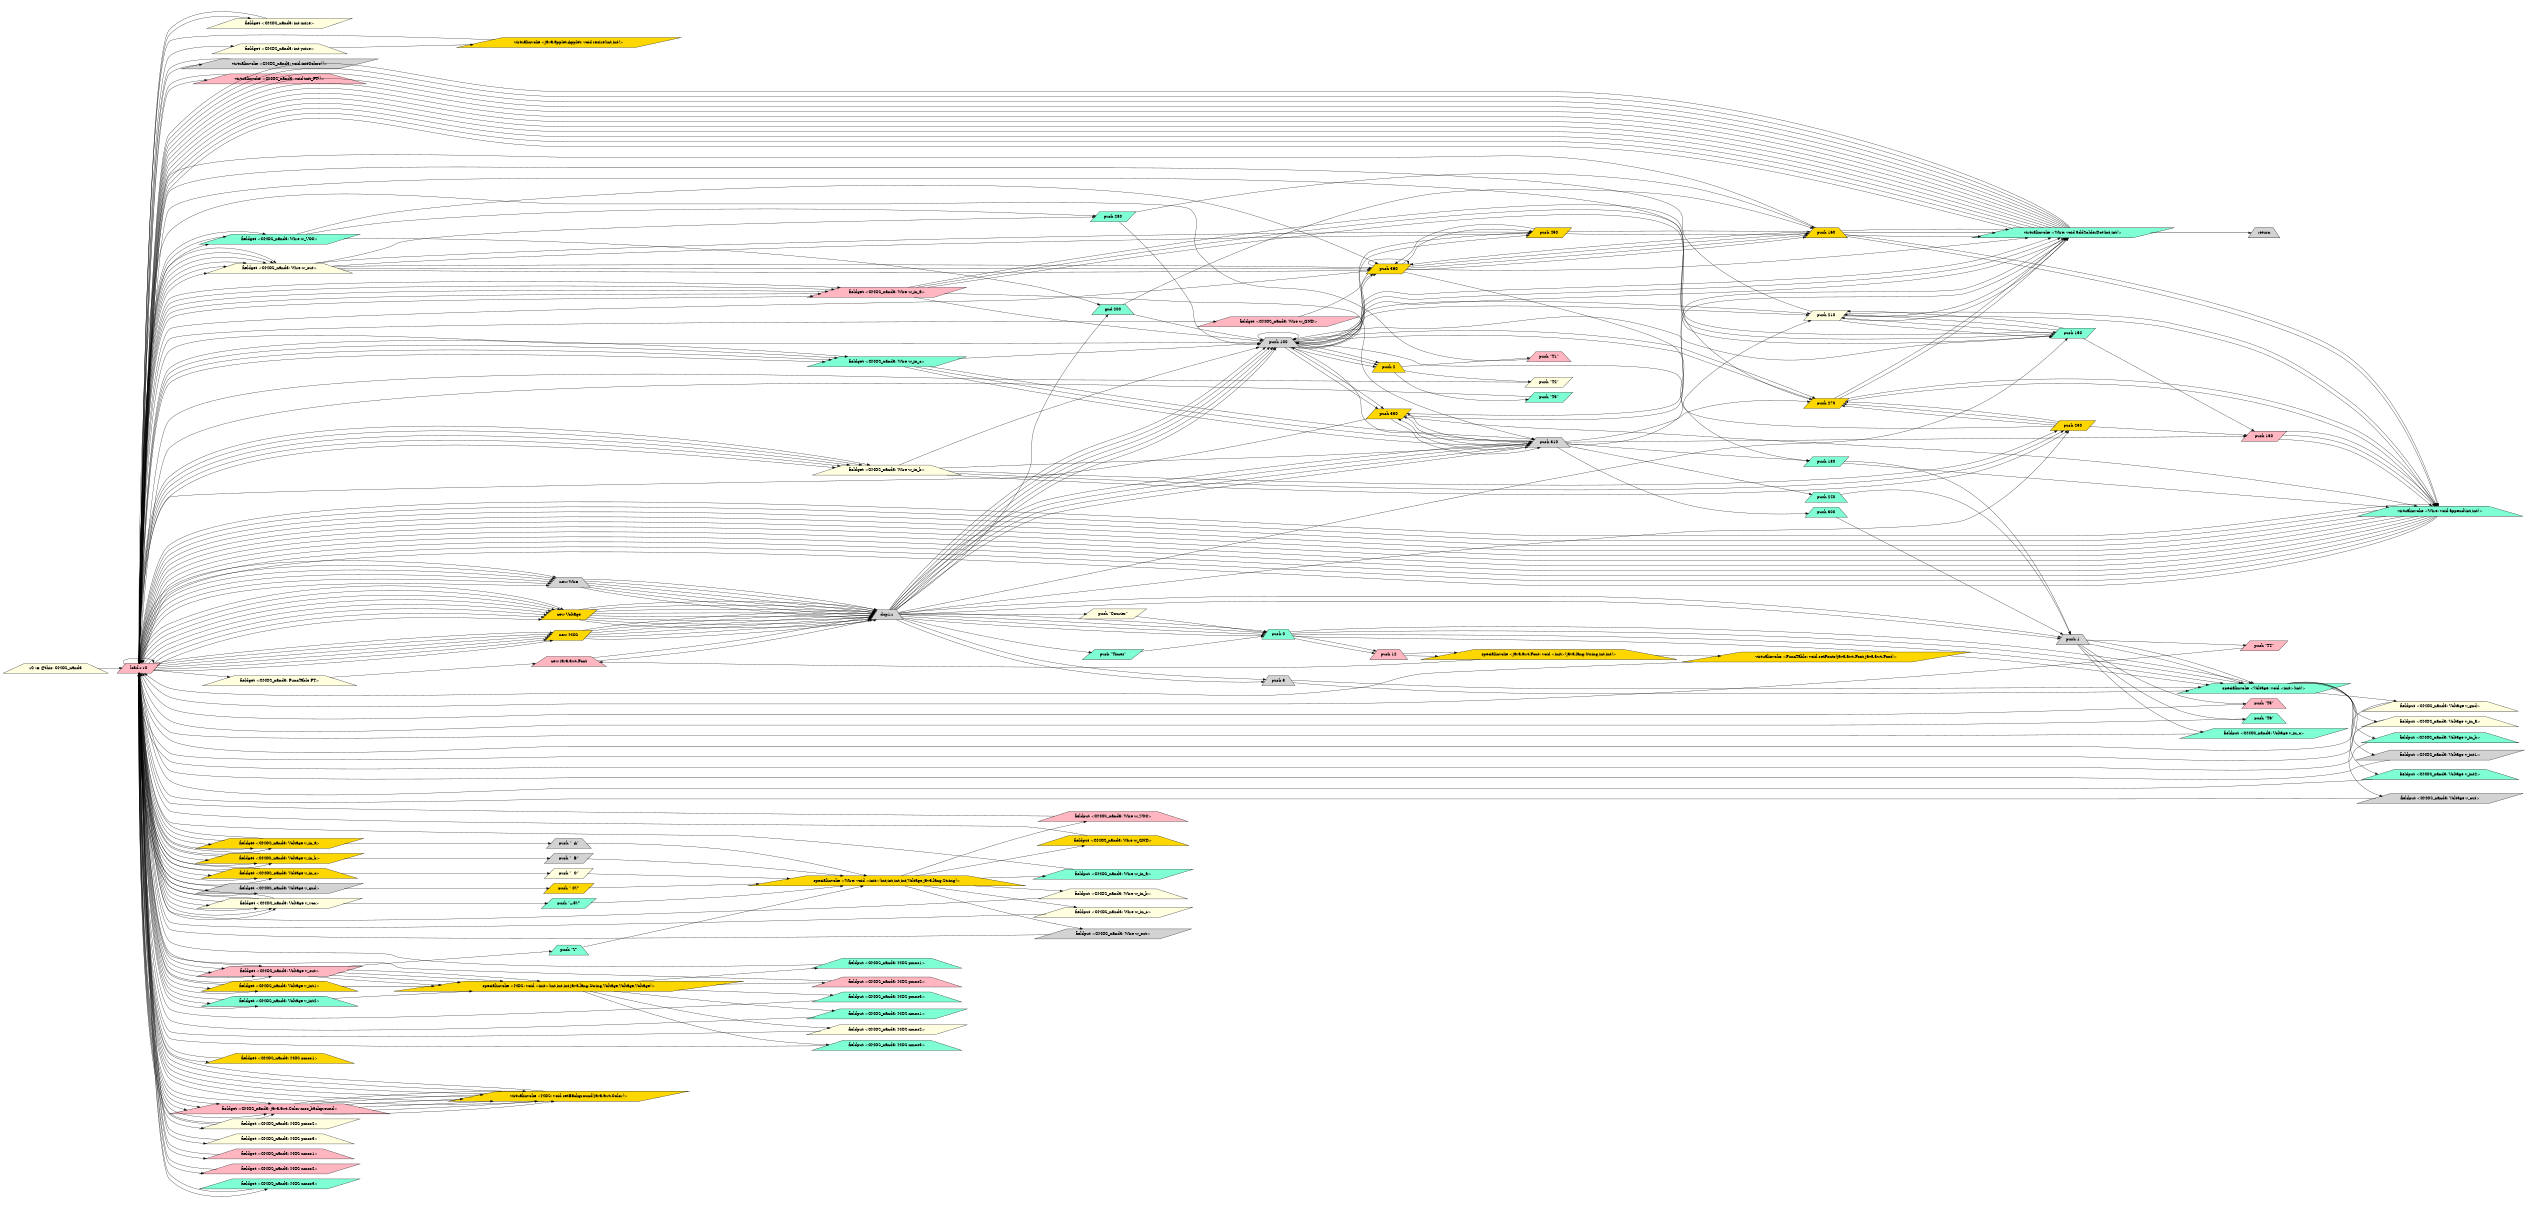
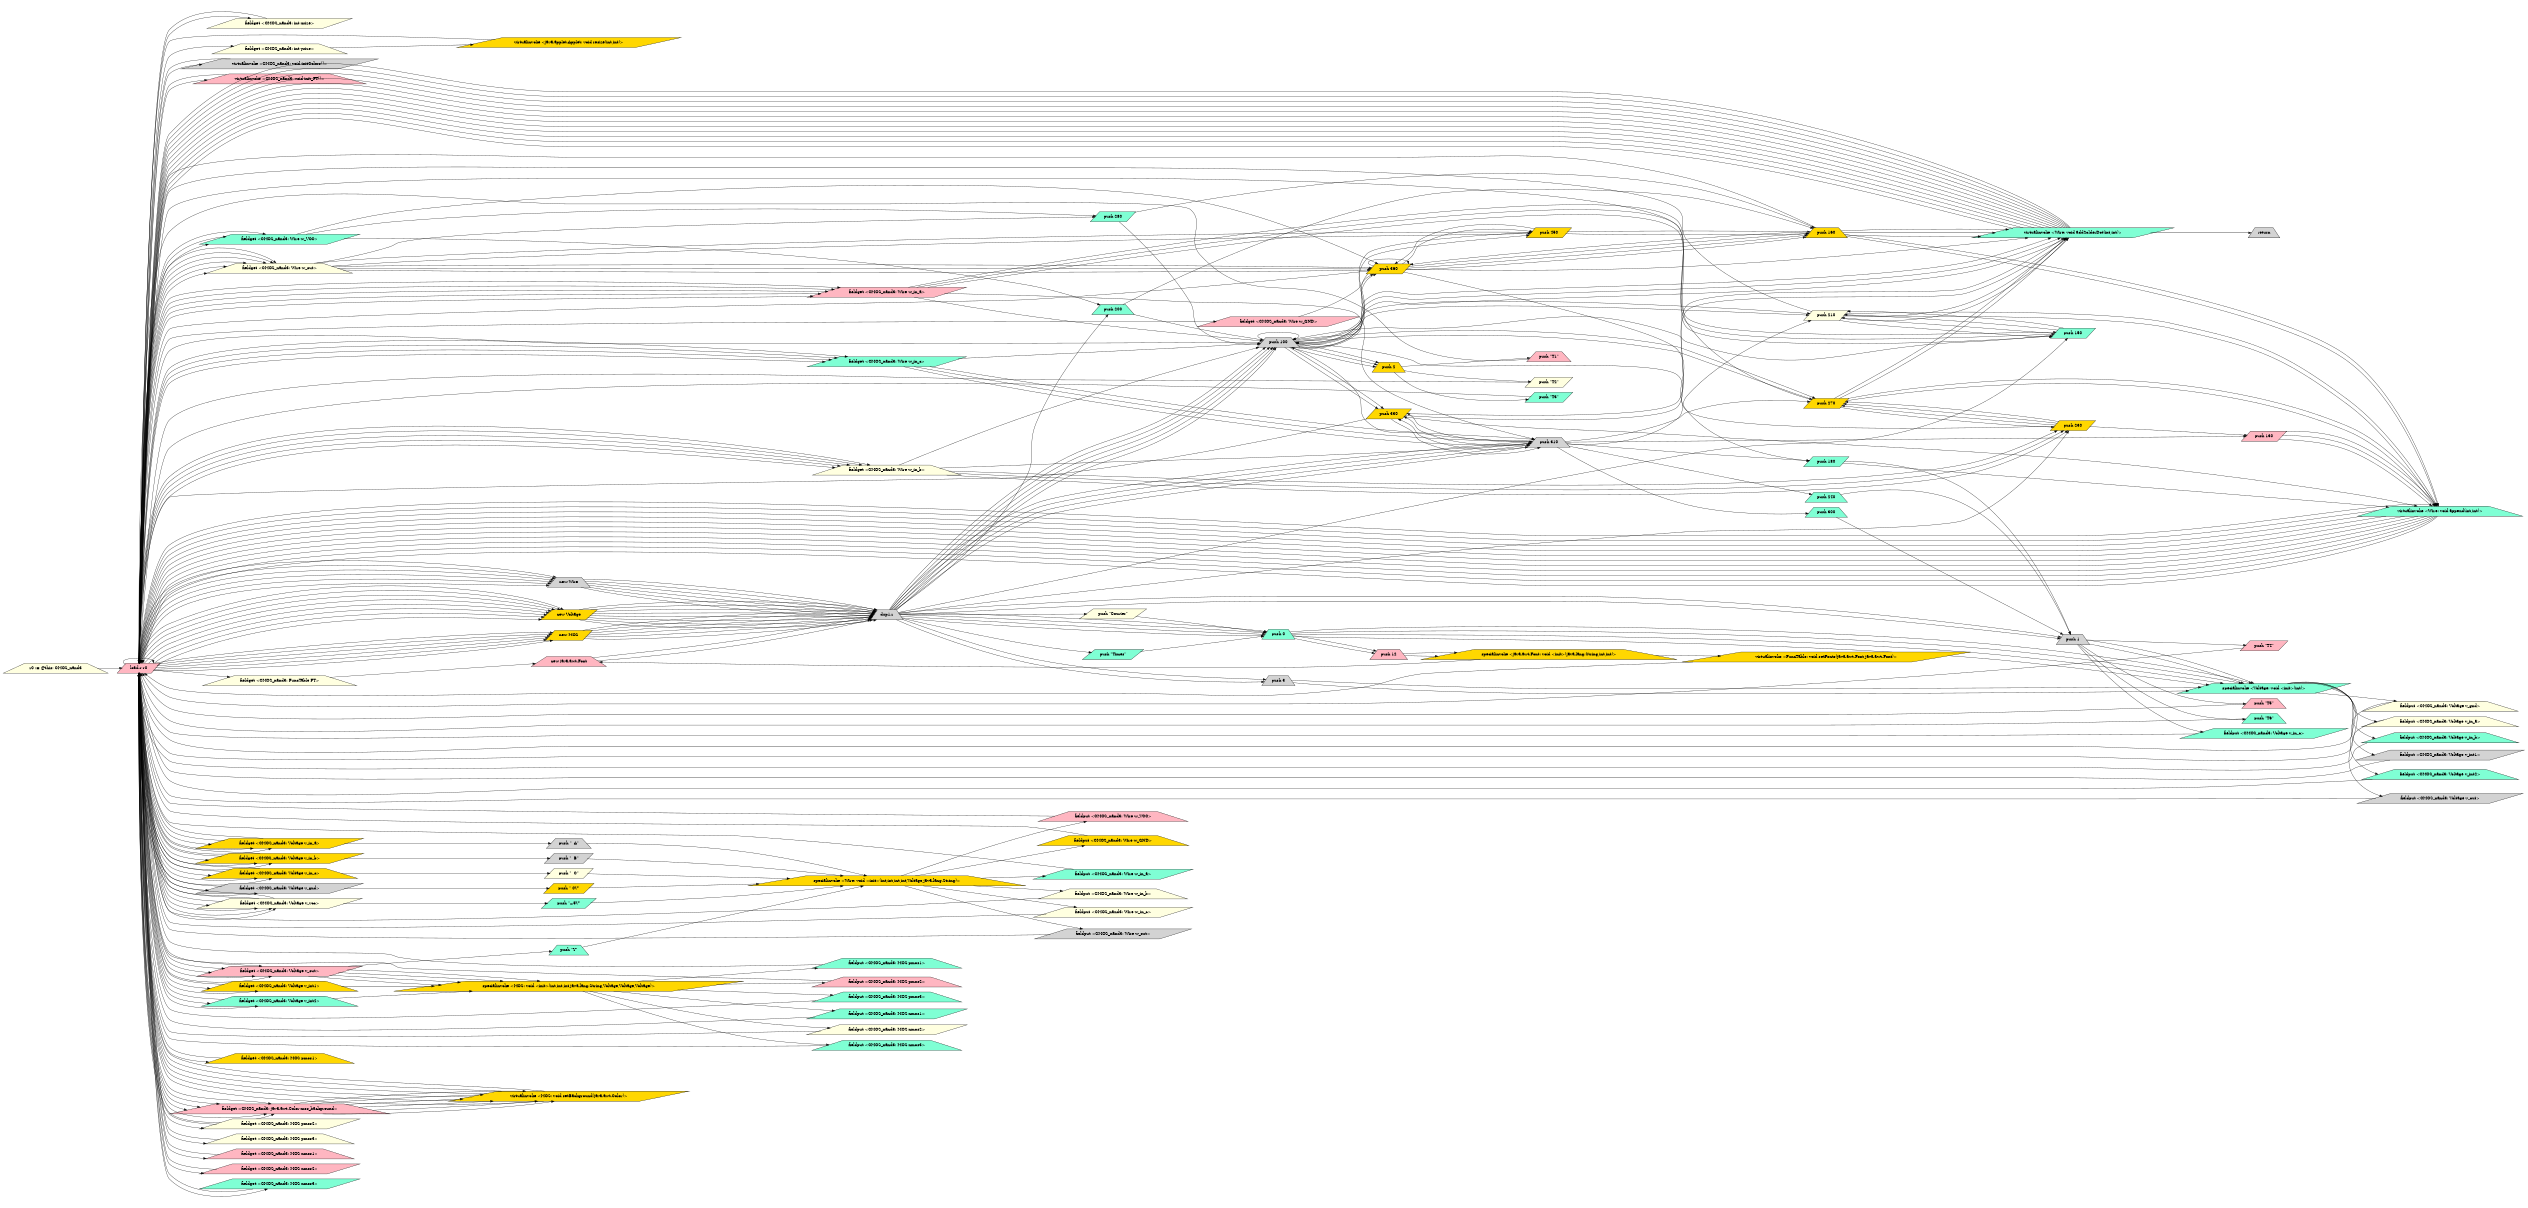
node "gnd 200": label "gnd 200" -> "push 200"
edge "push 150" -> "push 130": removed
edge "push 270" -> "push 230": added
